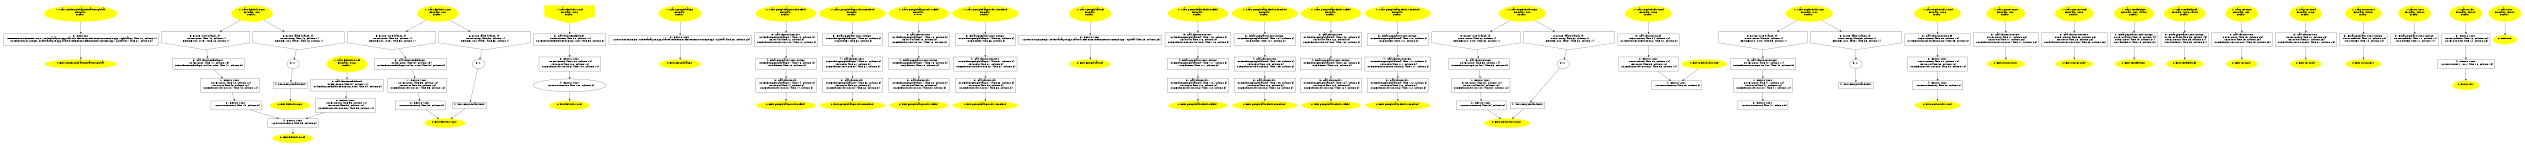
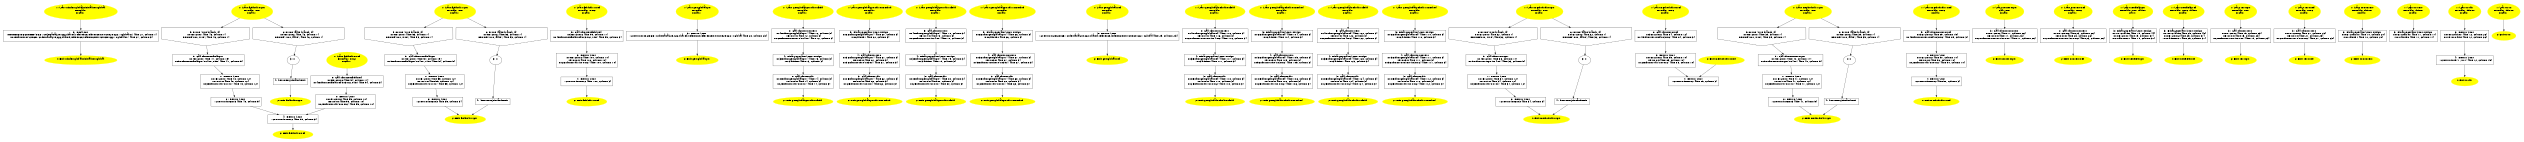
node "1: Start field_div1_ref Formals:  x:X& Locals:": shape invhouse -> ellipse
node "1: Start get_global_ptr_div1_field Formals: Prune:": label "1: Start get_global_ptr_div1_field Formals: Prune:" -> "1: Start get_global_ptr_div1_field Formals: Locals:"
node "1: Start nonzero_ptr Formals:  x:X* Locals:": label "1: Start nonzero_ptr Formals:  x:X* Locals:" -> "1: Start nonzero_ptr Call:  x:X* Locals:"
node "1: Start set_field_ptr Formals:  x:X* val:int Locals:": label "1: Start set_field_ptr Formals:  x:X* val:int Locals:" -> "1: Start set_field_ptr Formals:  x:X* val:int Start:"
node "4:  Return Stmt *&return:int=n$2 [line 100, column 3]": shape ellipse -> box
node "2: Exit method_div1_ptr": added
